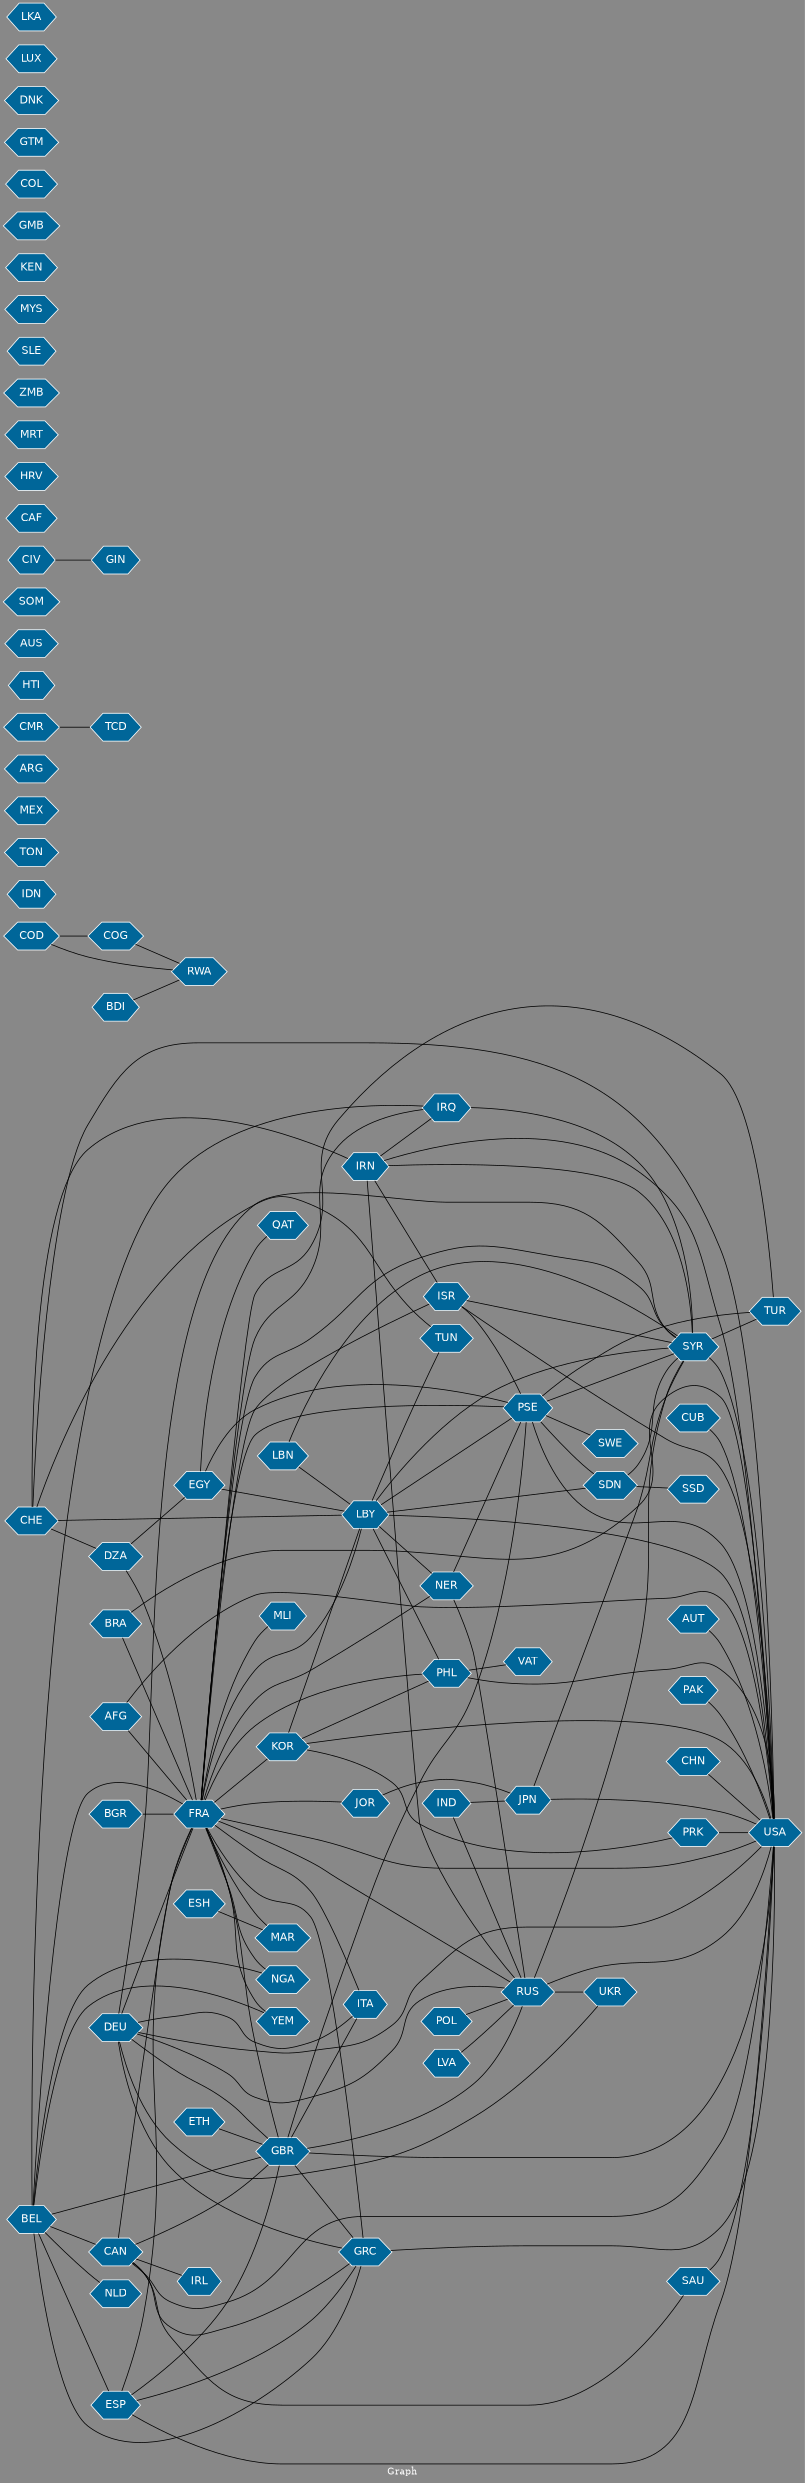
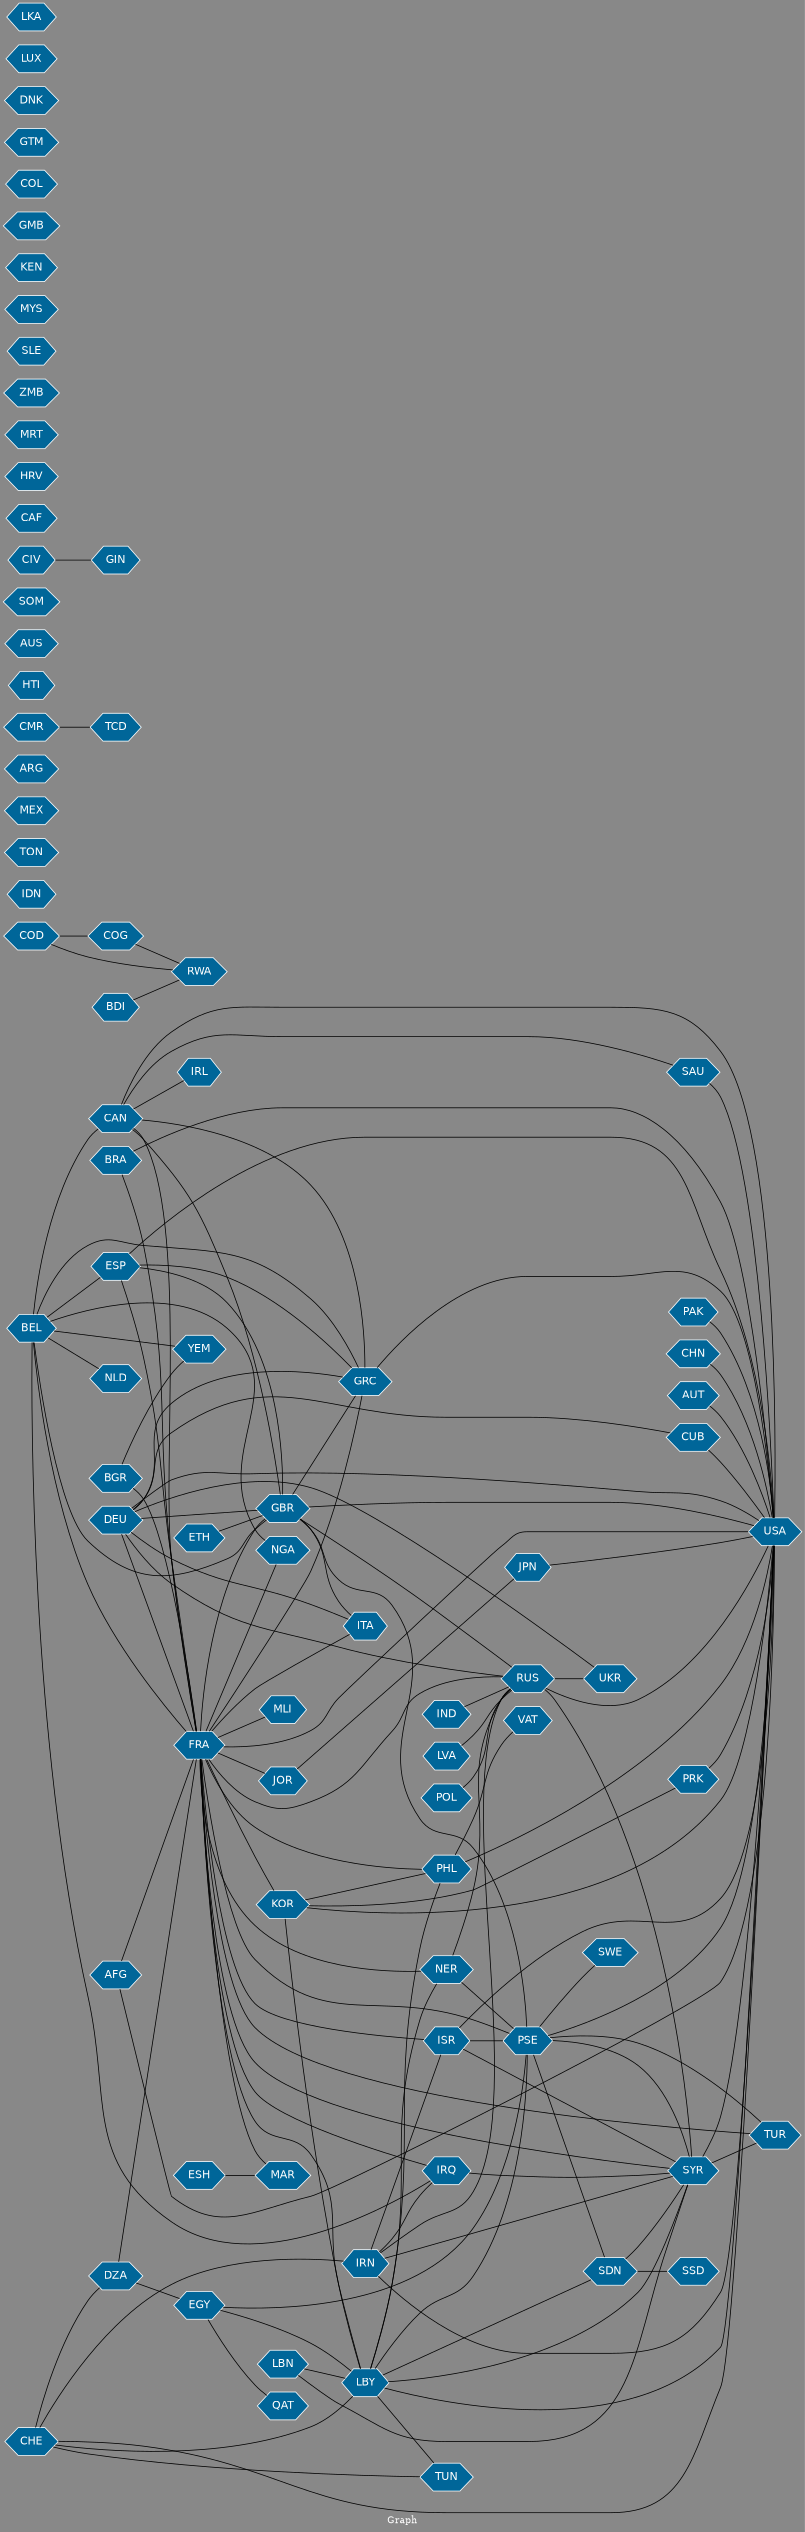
edge "SYR" -- "DEU": now "CUB" -- "DEU"
edge "SYR" -- "JPN": removed
edge "JPN" -- "IND": removed
edge "FRA" -- "YEM": now "BGR" -- "YEM"
